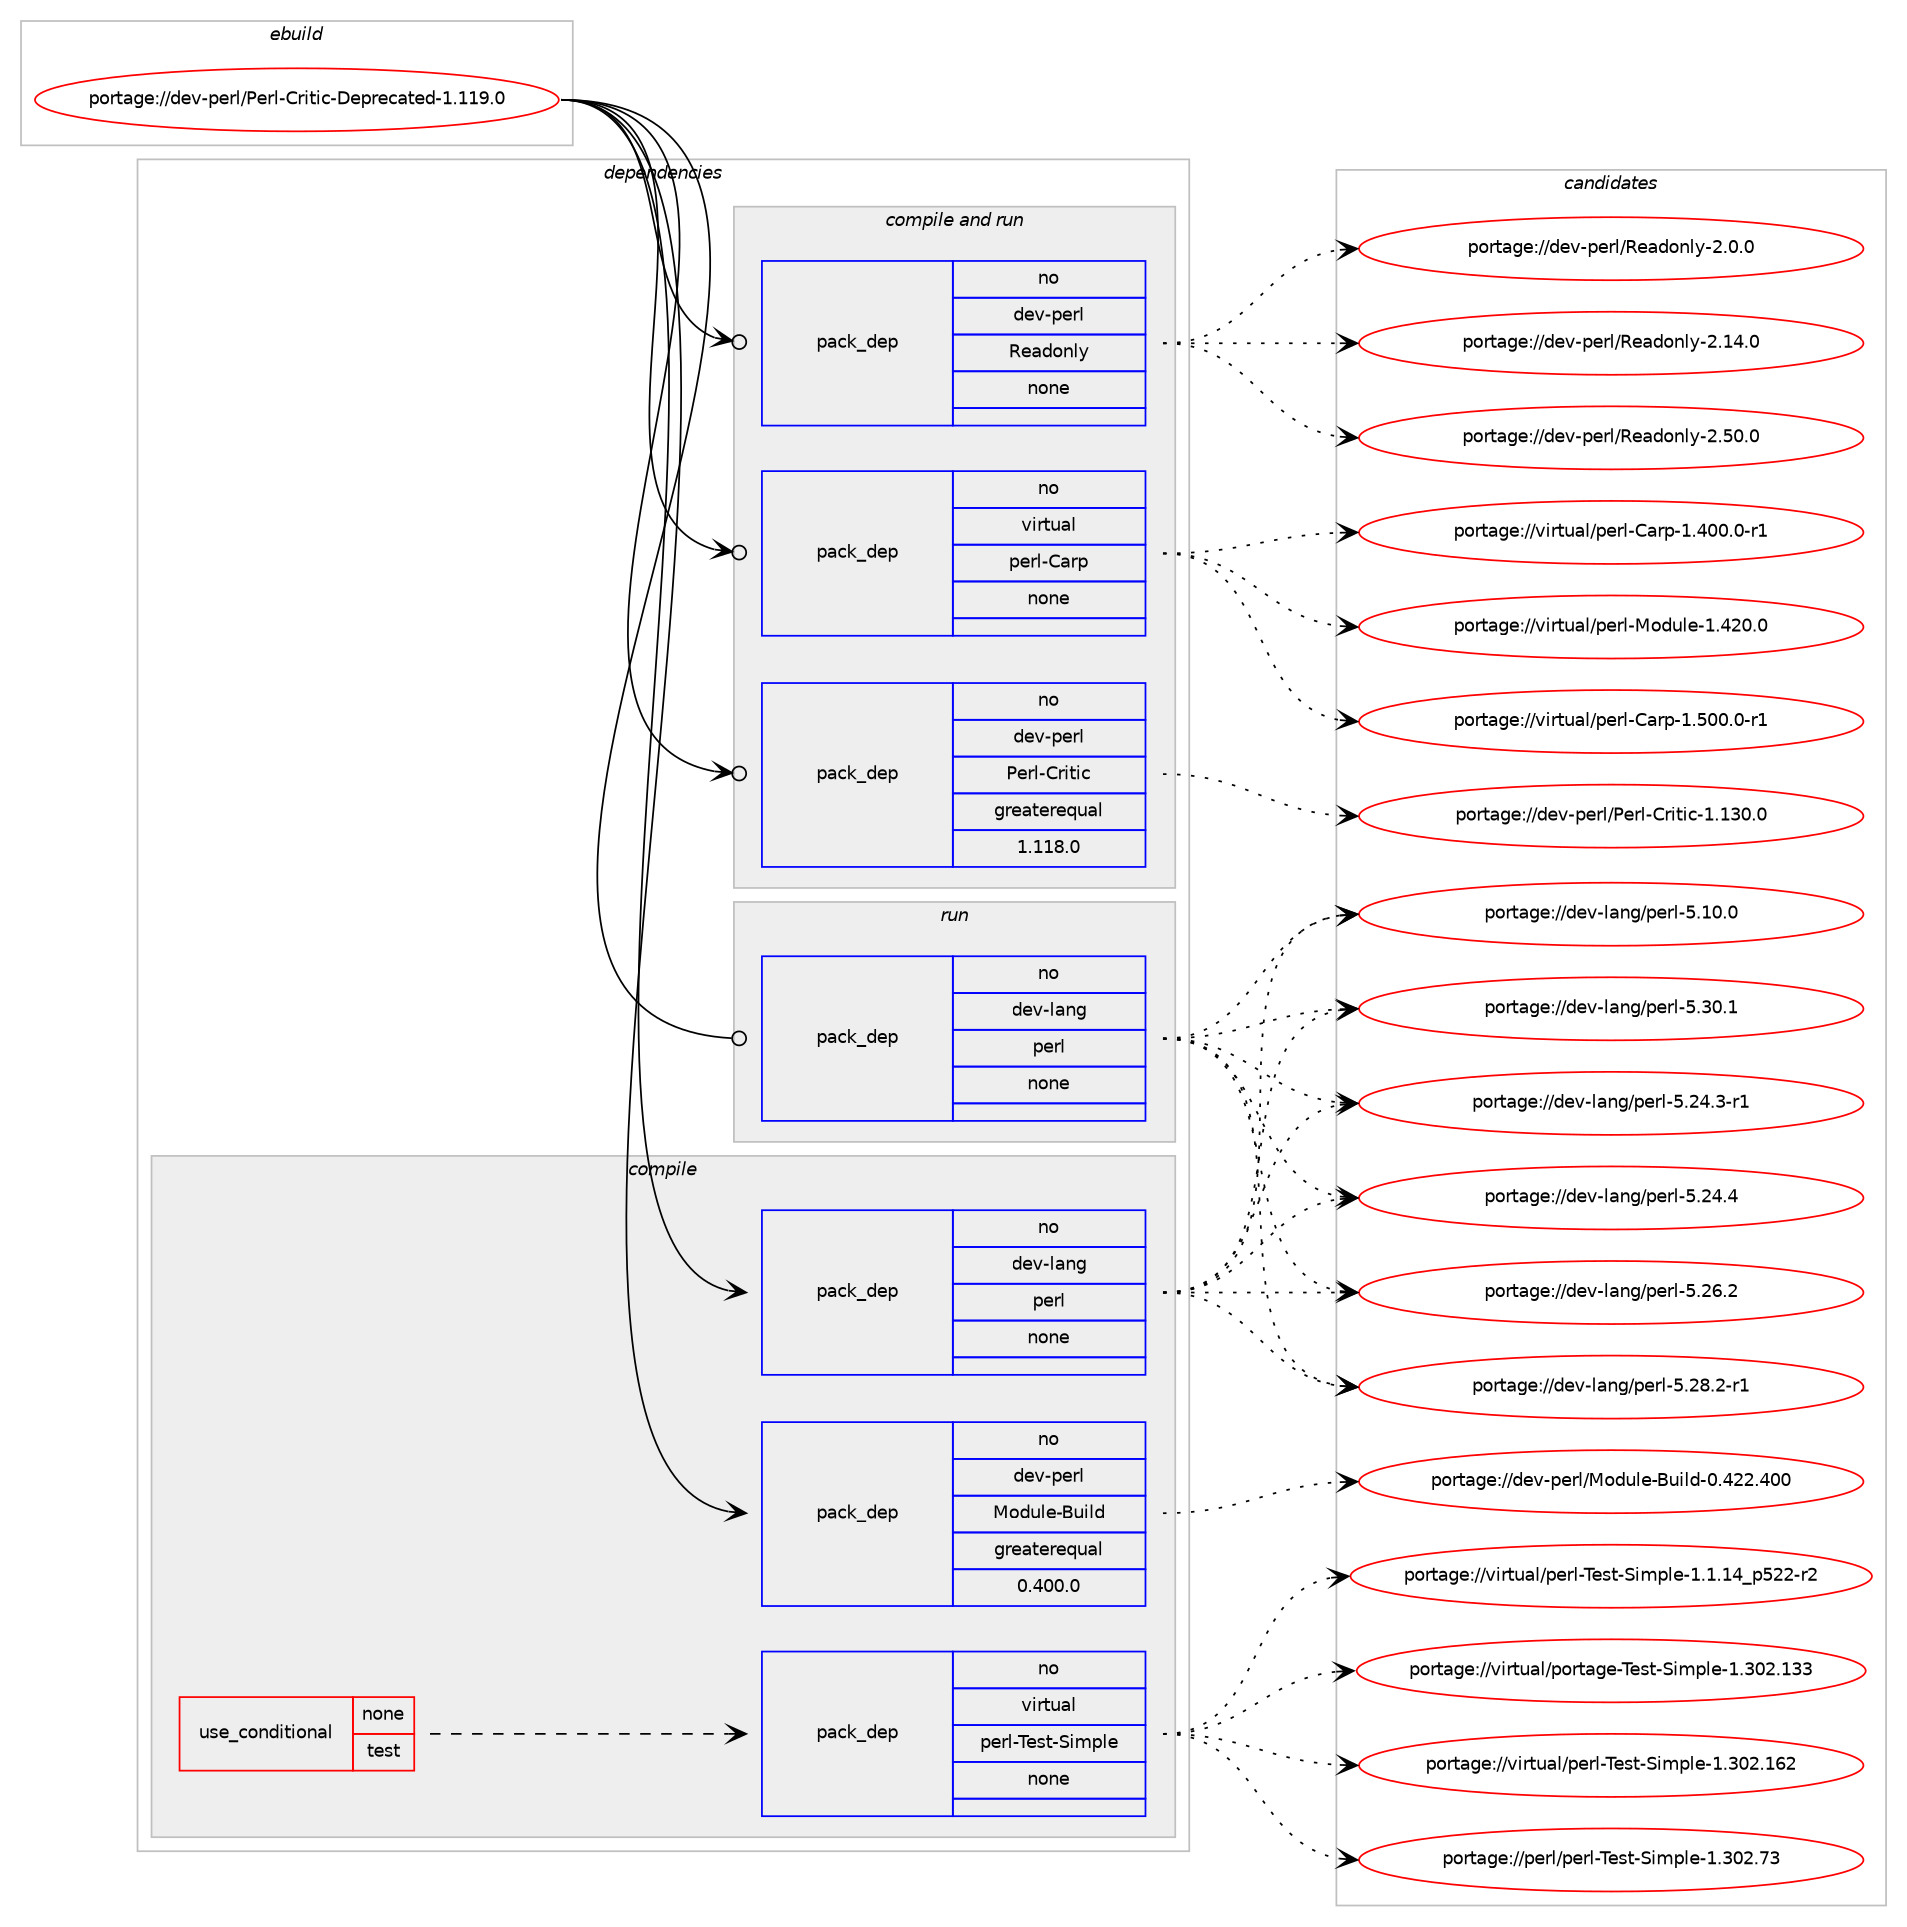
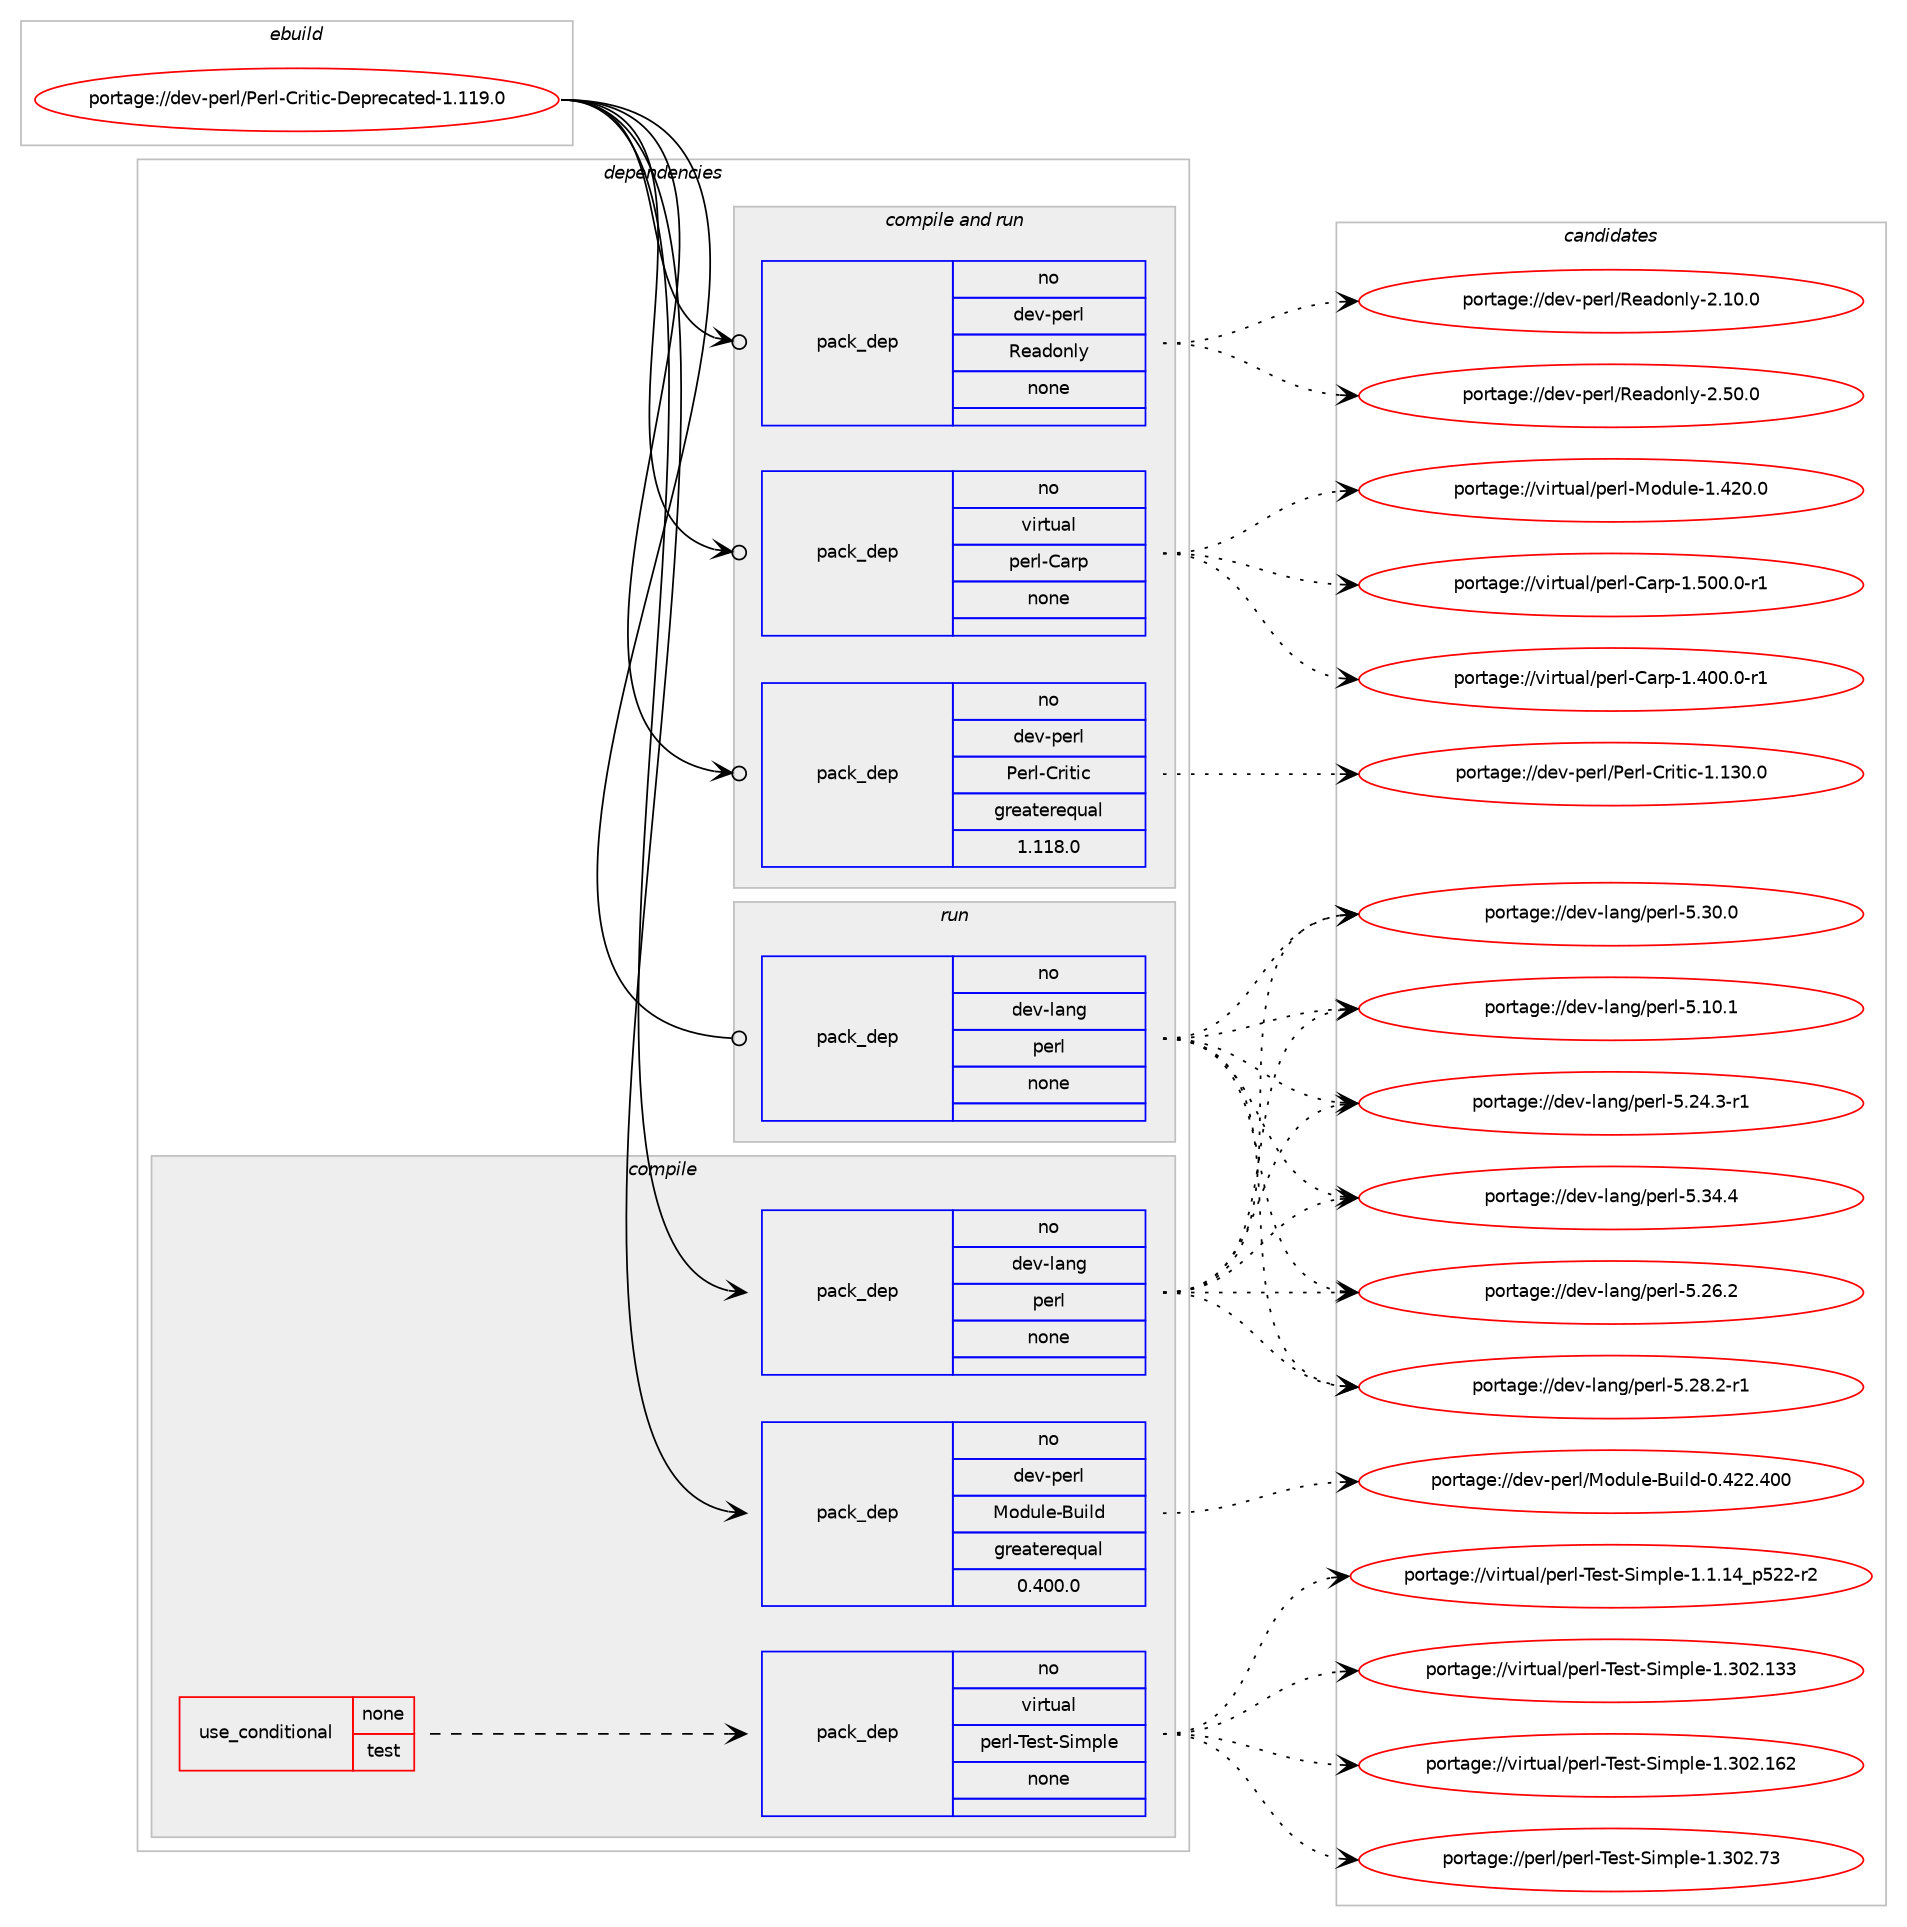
node "portage://dev-perl/Readonly-2.0.0": removed
node "portage://dev-perl/Readonly-2.14.0": label "portage://dev-perl/Readonly-2.14.0" -> "portage://dev-perl/Readonly-2.10.0"
node "portage://dev-lang/perl-5.10.0": label "portage://dev-lang/perl-5.10.0" -> "portage://dev-lang/perl-5.30.0"
node "portage://dev-lang/perl-5.30.1": label "portage://dev-lang/perl-5.30.1" -> "portage://dev-lang/perl-5.10.1"
node "portage://dev-lang/perl-5.24.4": label "portage://dev-lang/perl-5.24.4" -> "portage://dev-lang/perl-5.34.4"
node "portage://virtual/portage-Test-Simple-1.302.133": label "portage://virtual/portage-Test-Simple-1.302.133" -> "portage://virtual/perl-Test-Simple-1.302.133"
